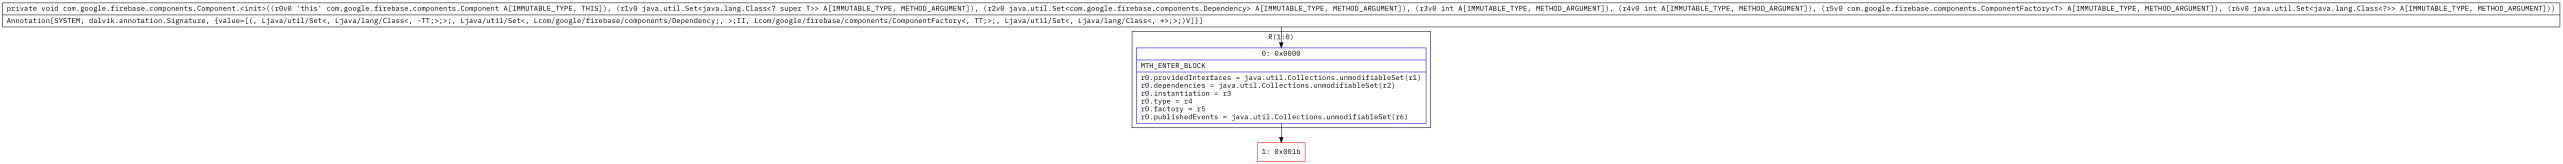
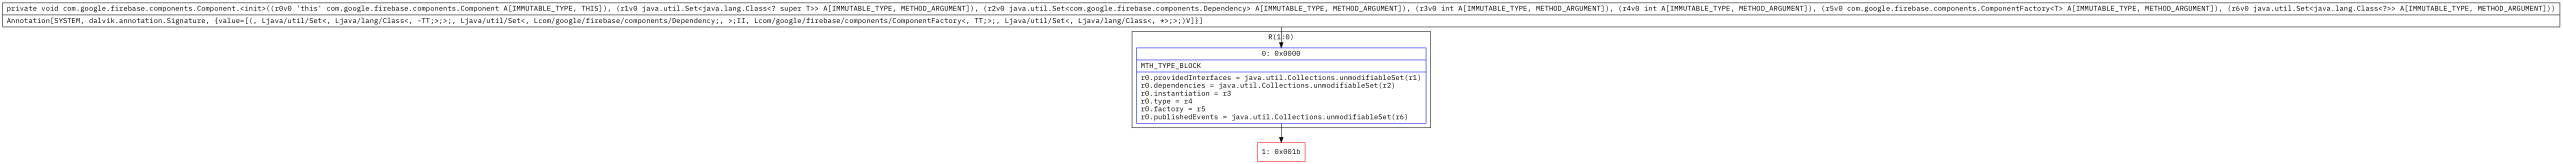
node "0: 0x0000": text "MTH_ENTER_BLOCK" -> "MTH_TYPE_BLOCK"
